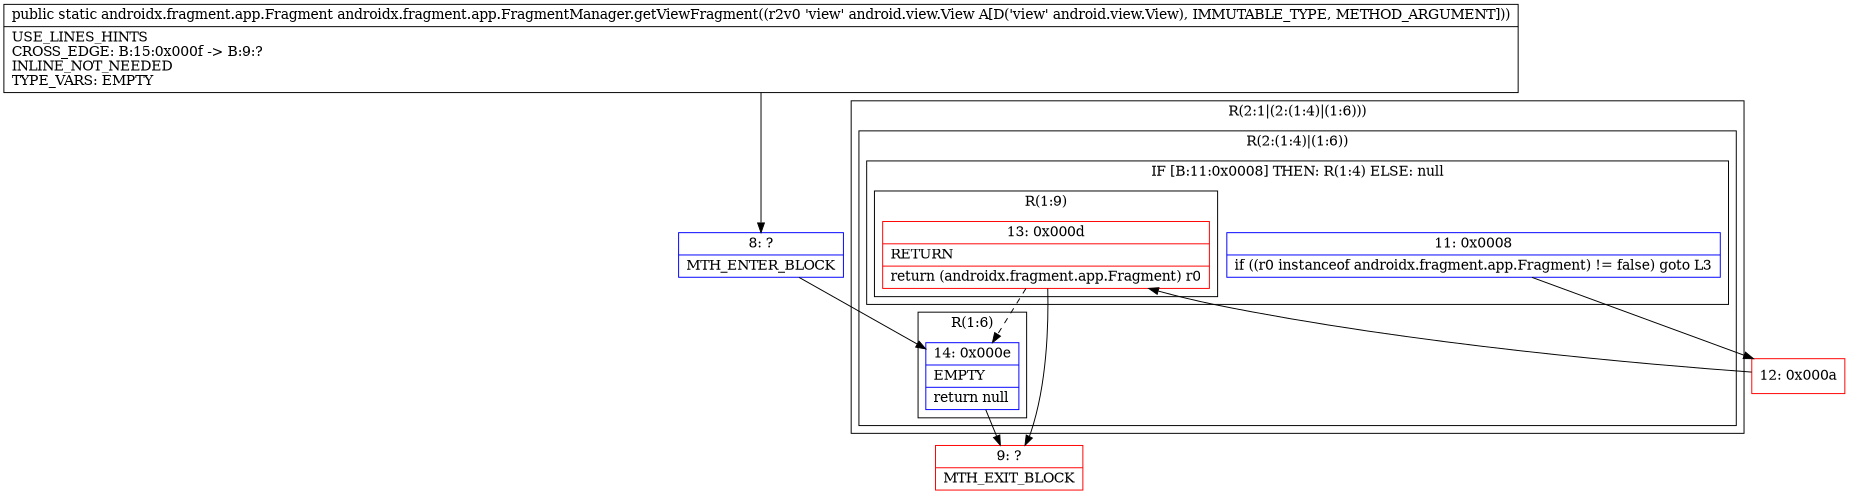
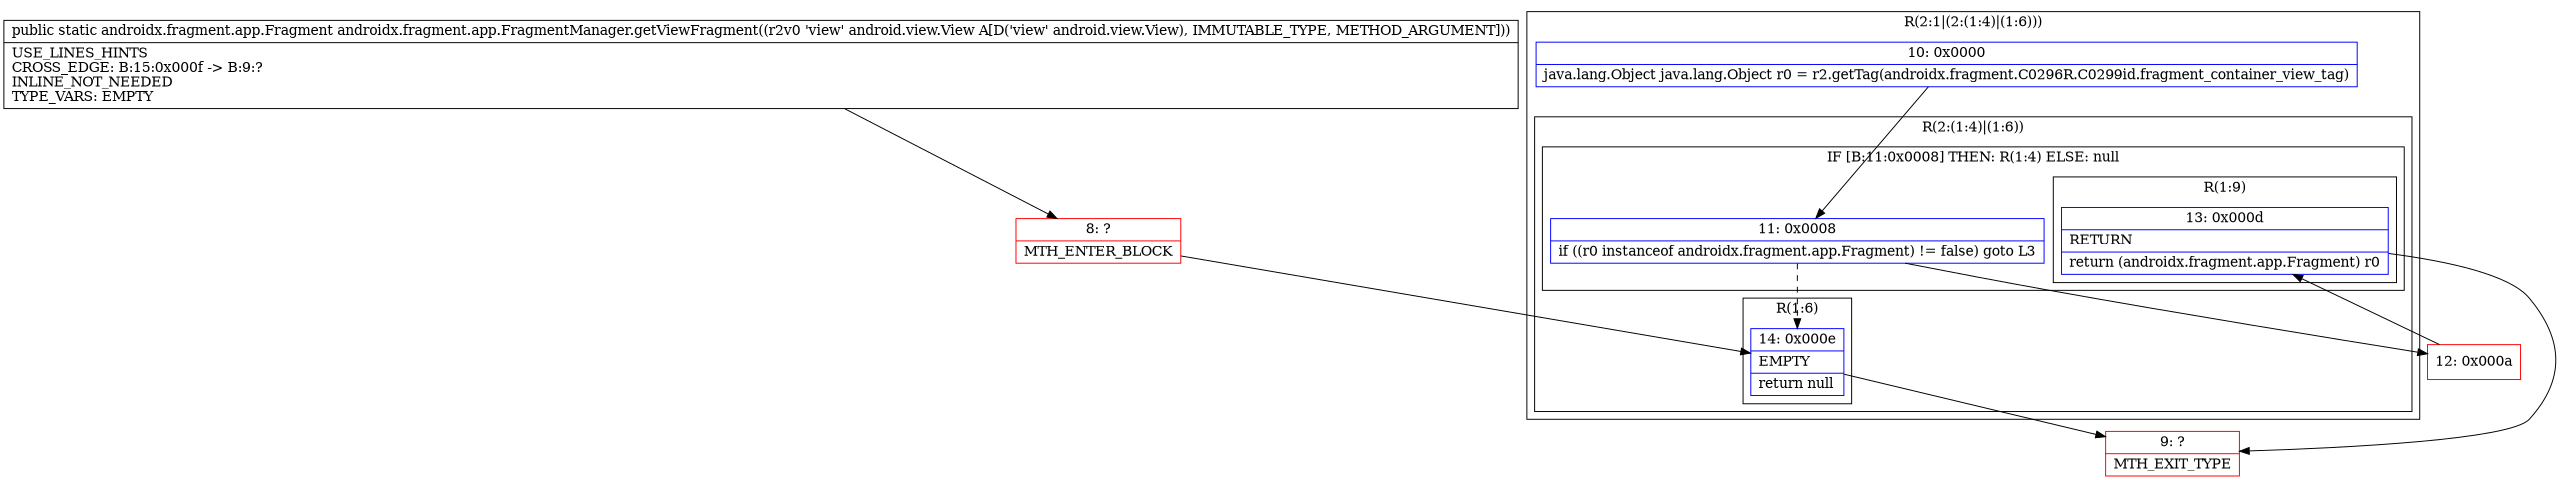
node "10: 0x0000": added
node "8: ?": color blue -> red
node "13: 0x000d": color red -> blue
edge "13: 0x000d" -> "14: 0x000e": now "11: 0x0008" -> "14: 0x000e"
node "9: ?": text "MTH_EXIT_BLOCK" -> "MTH_EXIT_TYPE"
